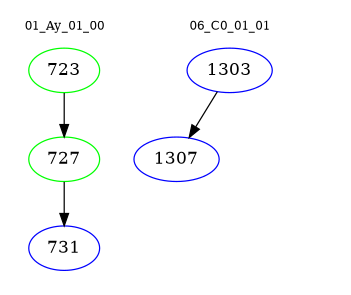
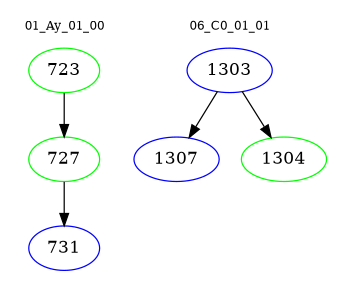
node "1304": added
